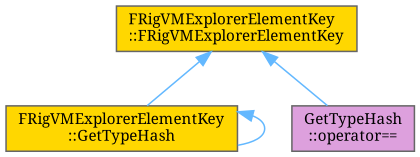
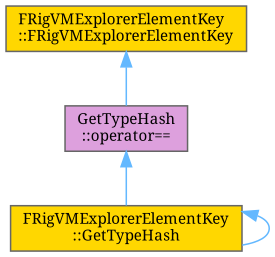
edge "FRigVMExplorerElementKey ::GetTypeHash" -> "FRigVMExplorerElementKey ::FRigVMExplorerElementKey": now "FRigVMExplorerElementKey ::GetTypeHash" -> "GetTypeHash ::operator=="
